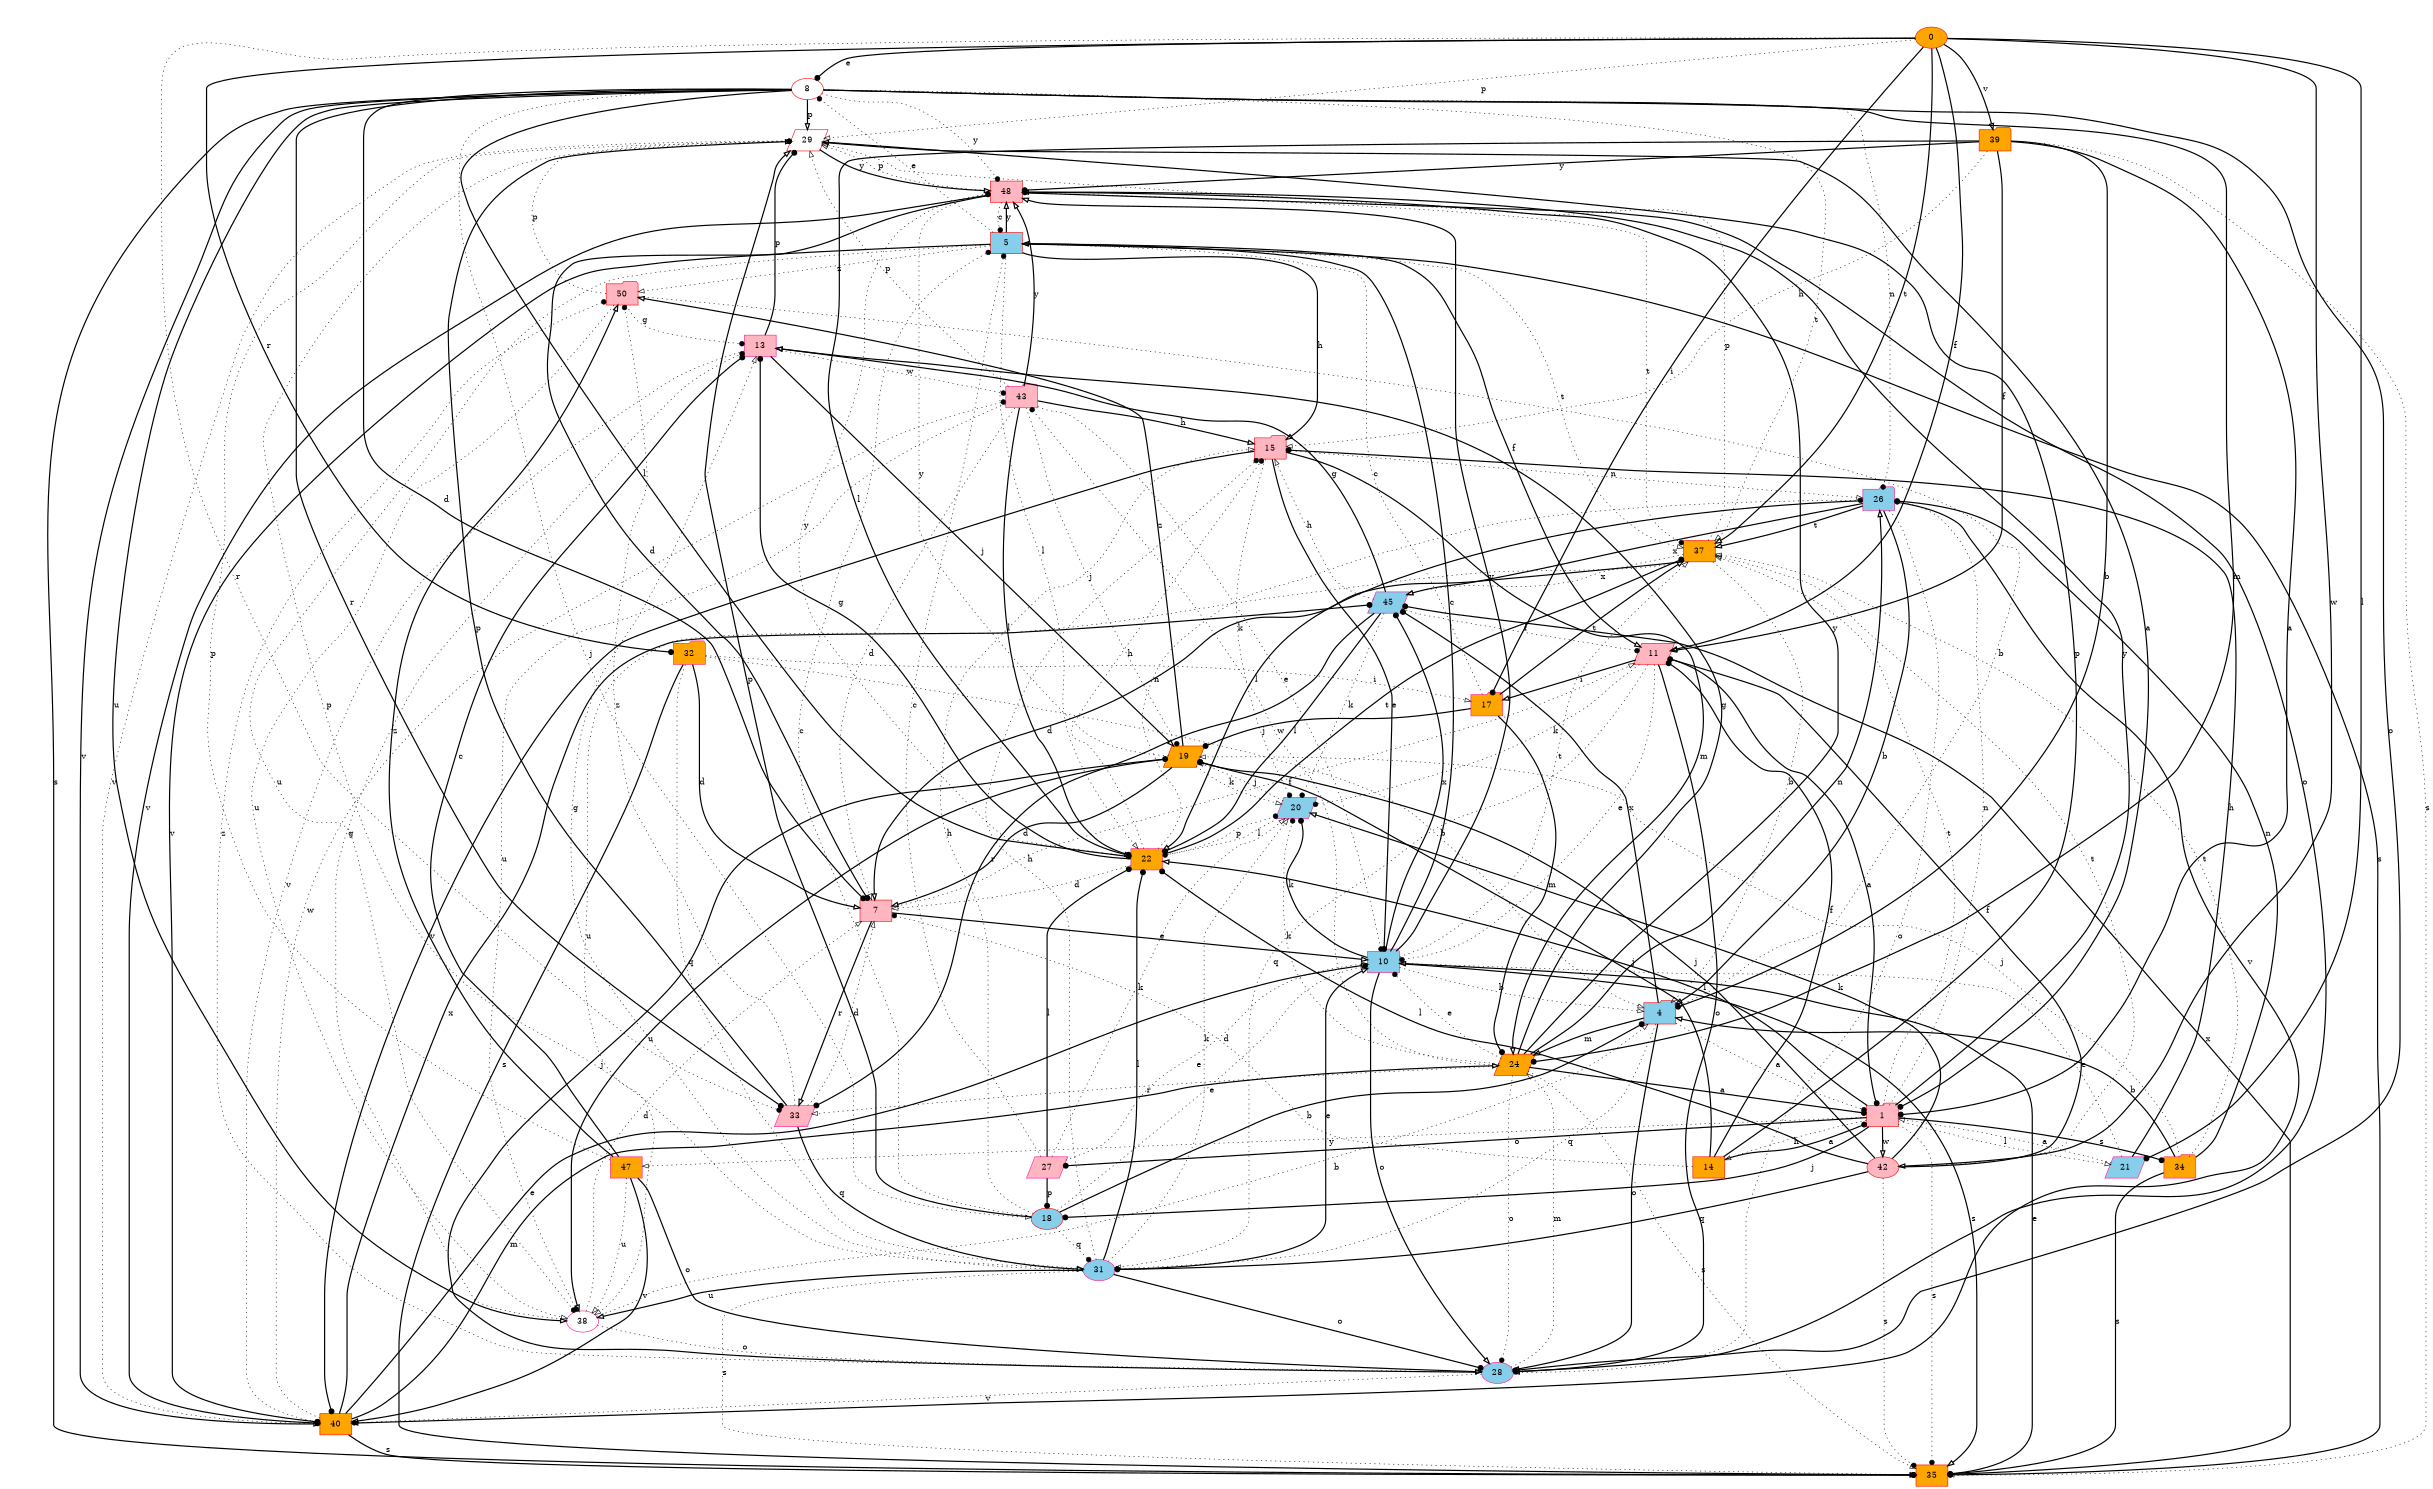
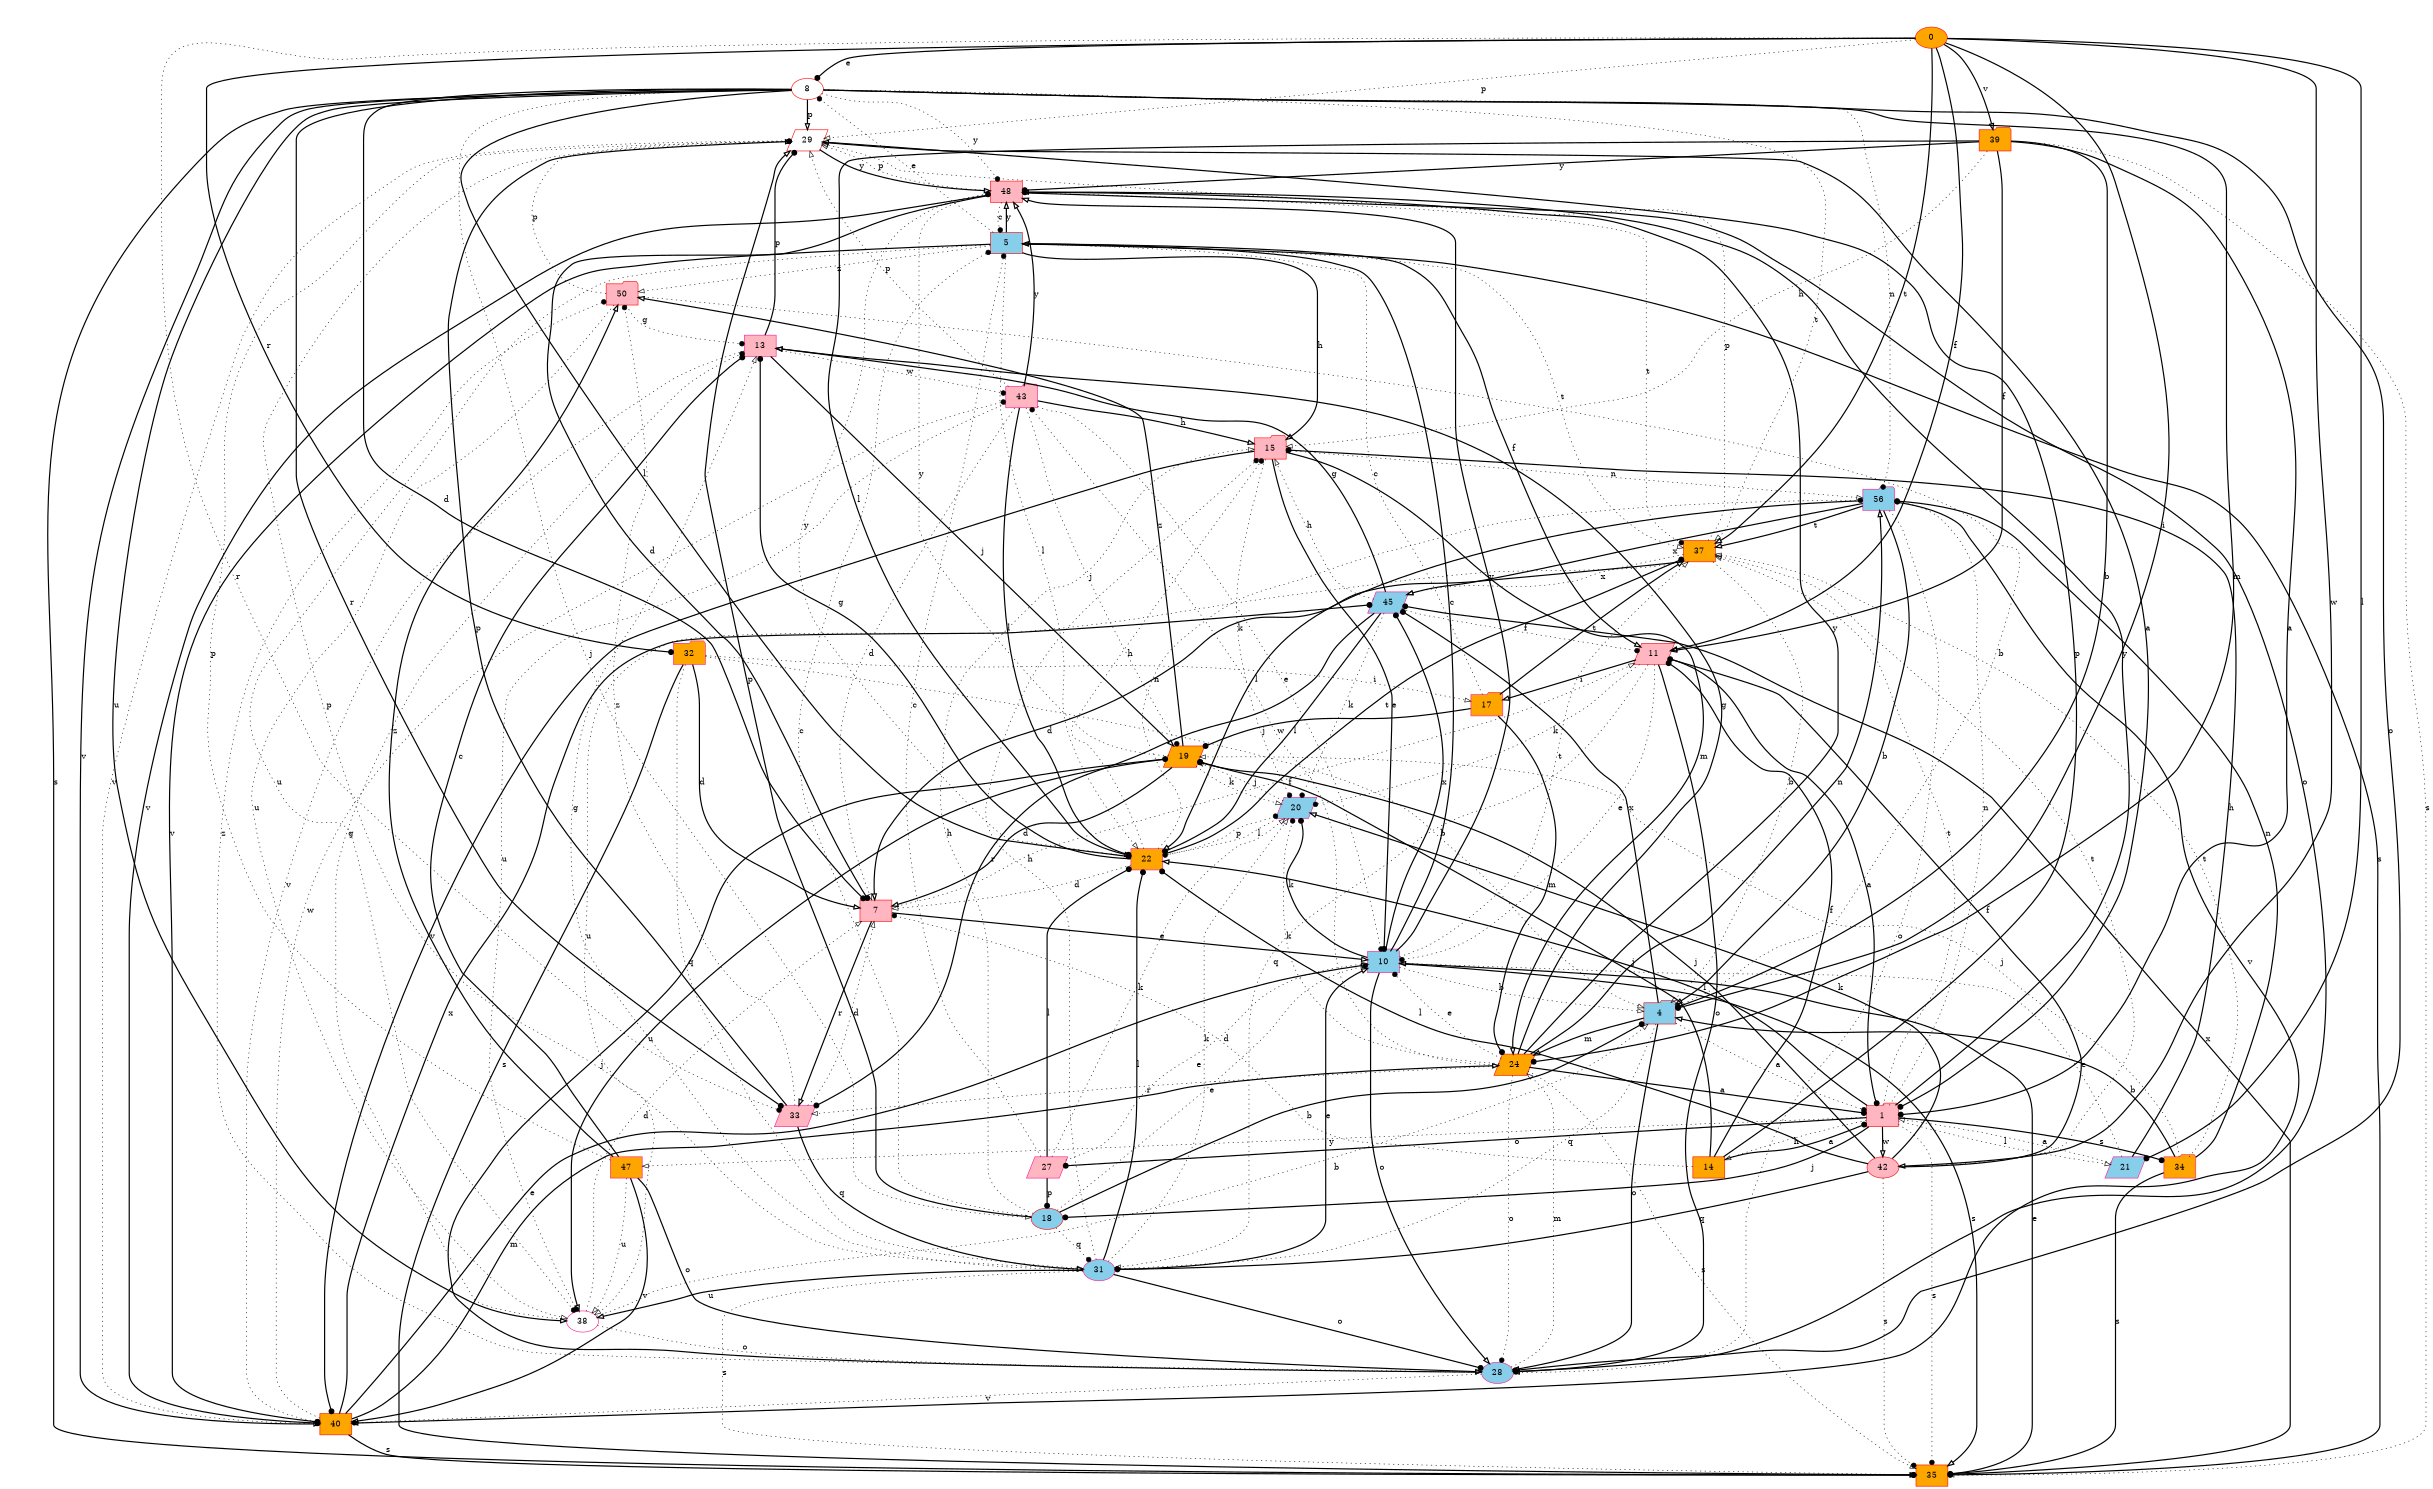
edge "0" -> "17": now "0" -> "4"
node "26": label "26" -> "56"
